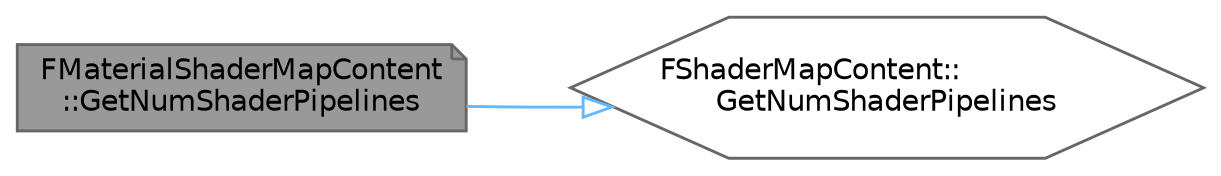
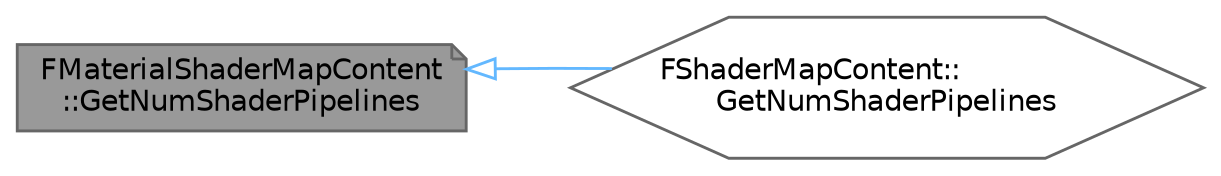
edge "FMaterialShaderMapContent ::GetNumShaderPipelines" -> "FShaderMapContent:: GetNumShaderPipelines": reversed
